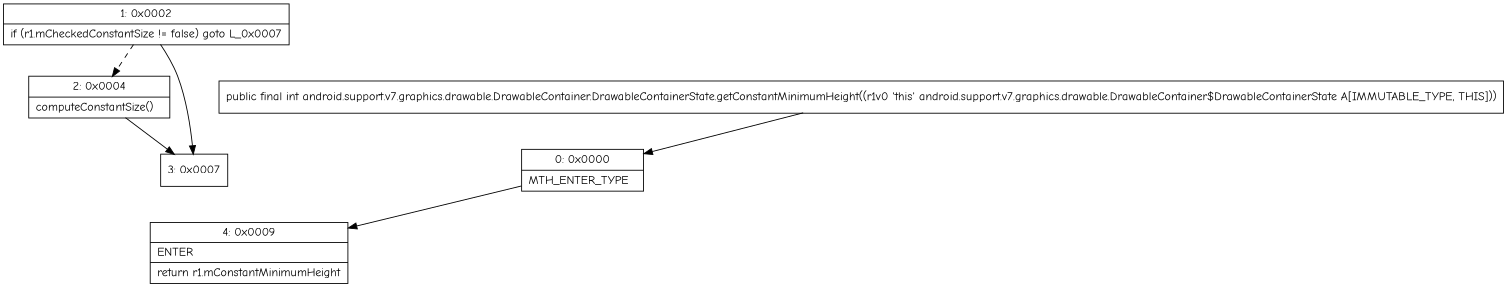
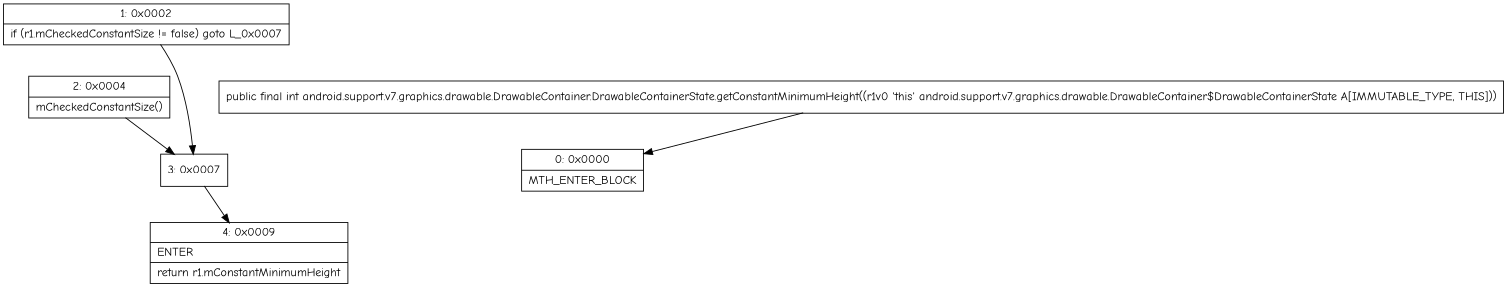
edge "1: 0x0002" -> "2: 0x0004": removed
node "2: 0x0004": text "computeConstantSize()" -> "mCheckedConstantSize()"
node "0: 0x0000": text "MTH_ENTER_TYPE" -> "MTH_ENTER_BLOCK"
edge "0: 0x0000" -> "4: 0x0009": now "3: 0x0007" -> "4: 0x0009"
